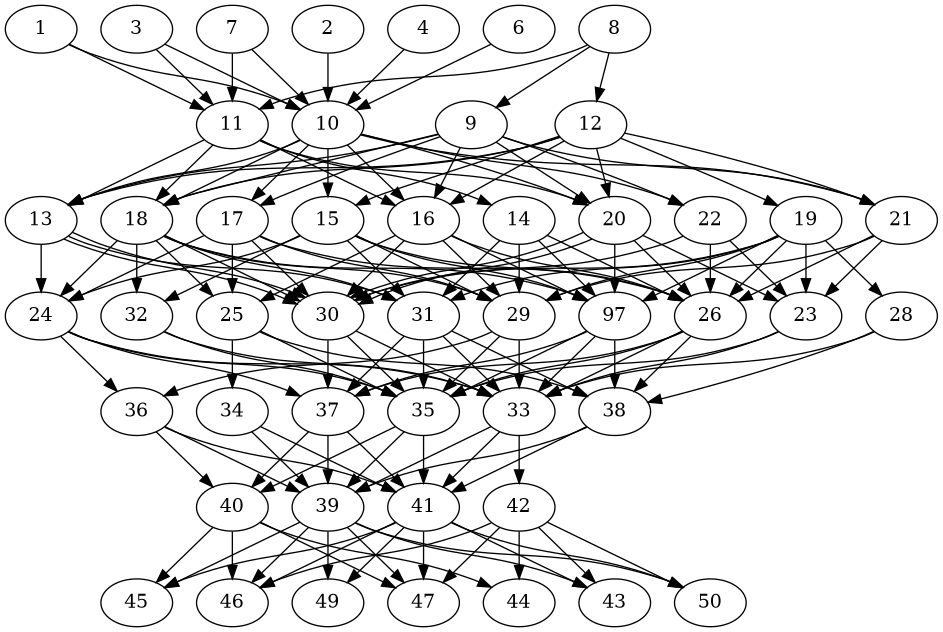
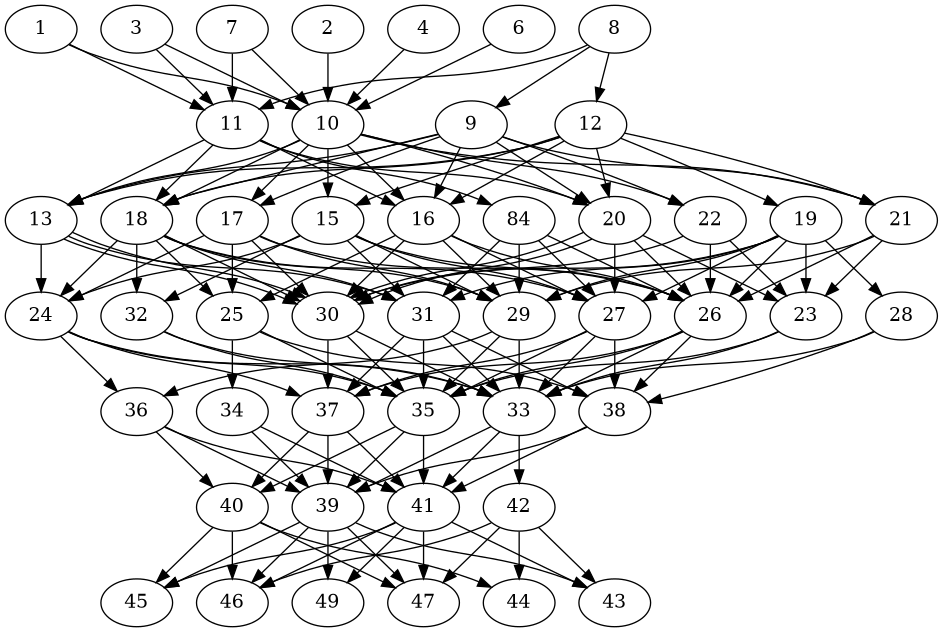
node "14": label "14" -> "84"
node "97": label "97" -> "27"
node "50": removed
